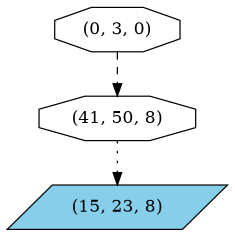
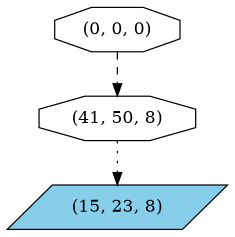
node "(0, 3, 0)": label "(0, 3, 0)" -> "(0, 0, 0)"
